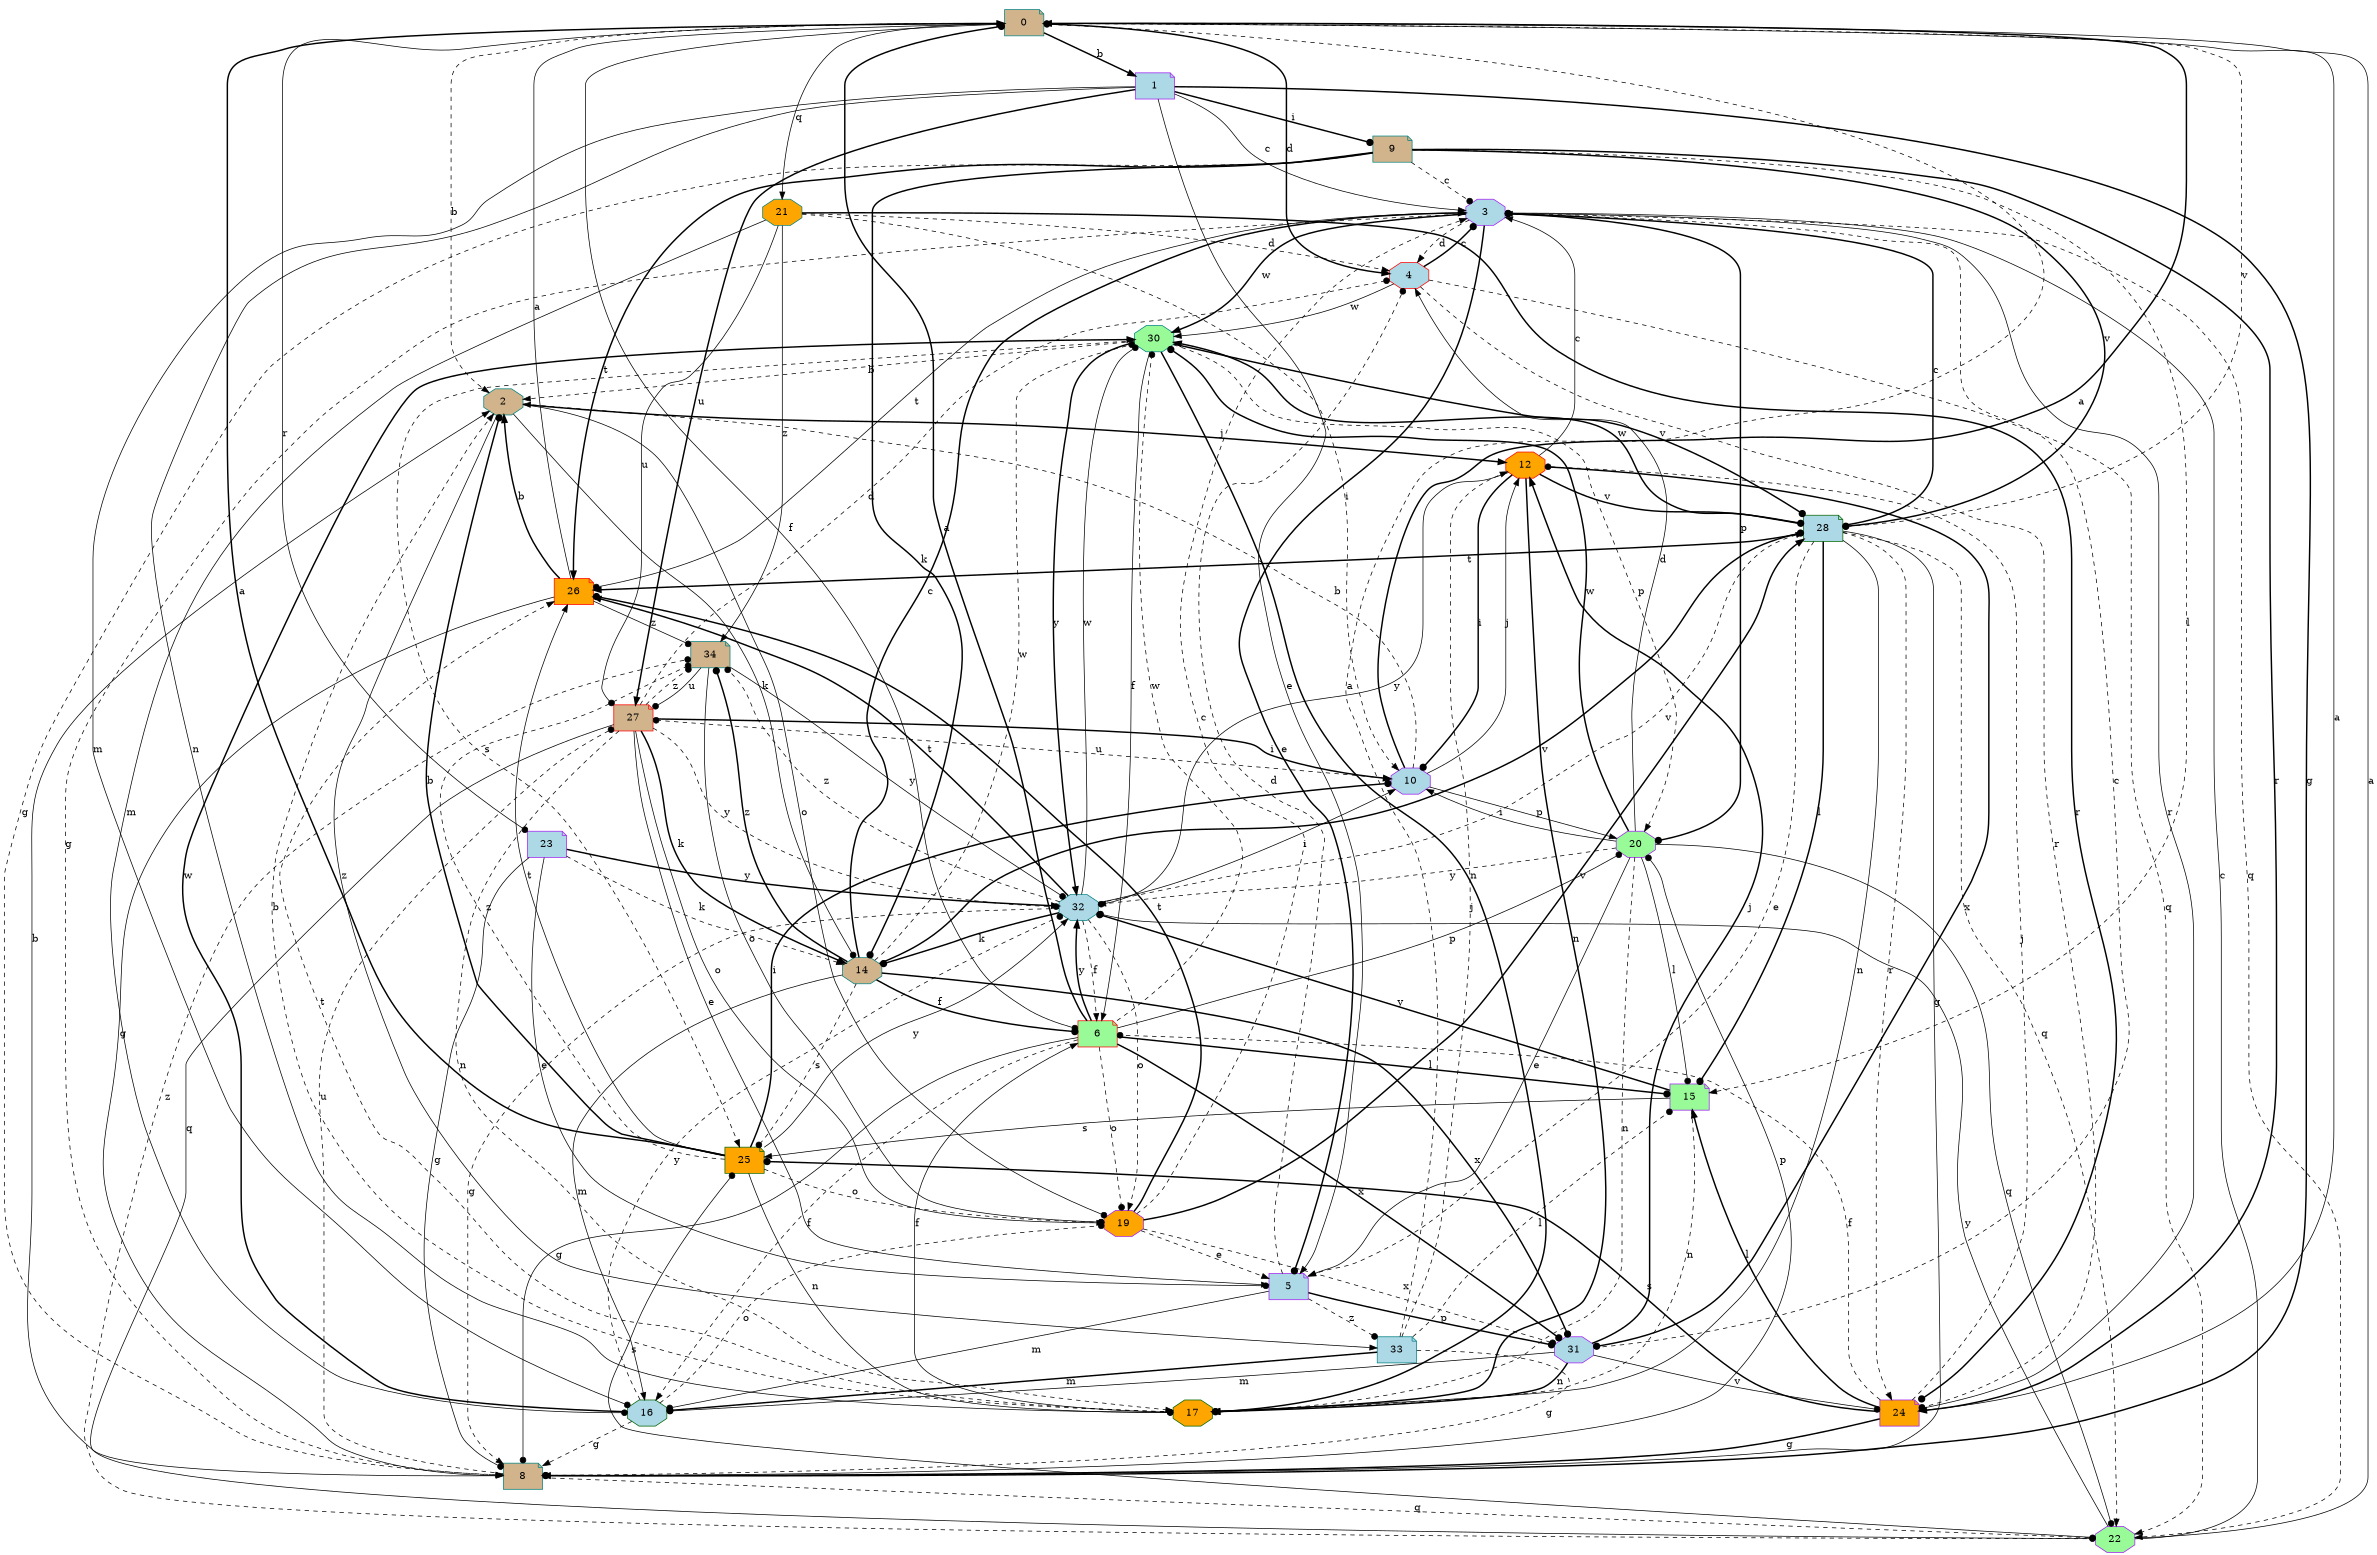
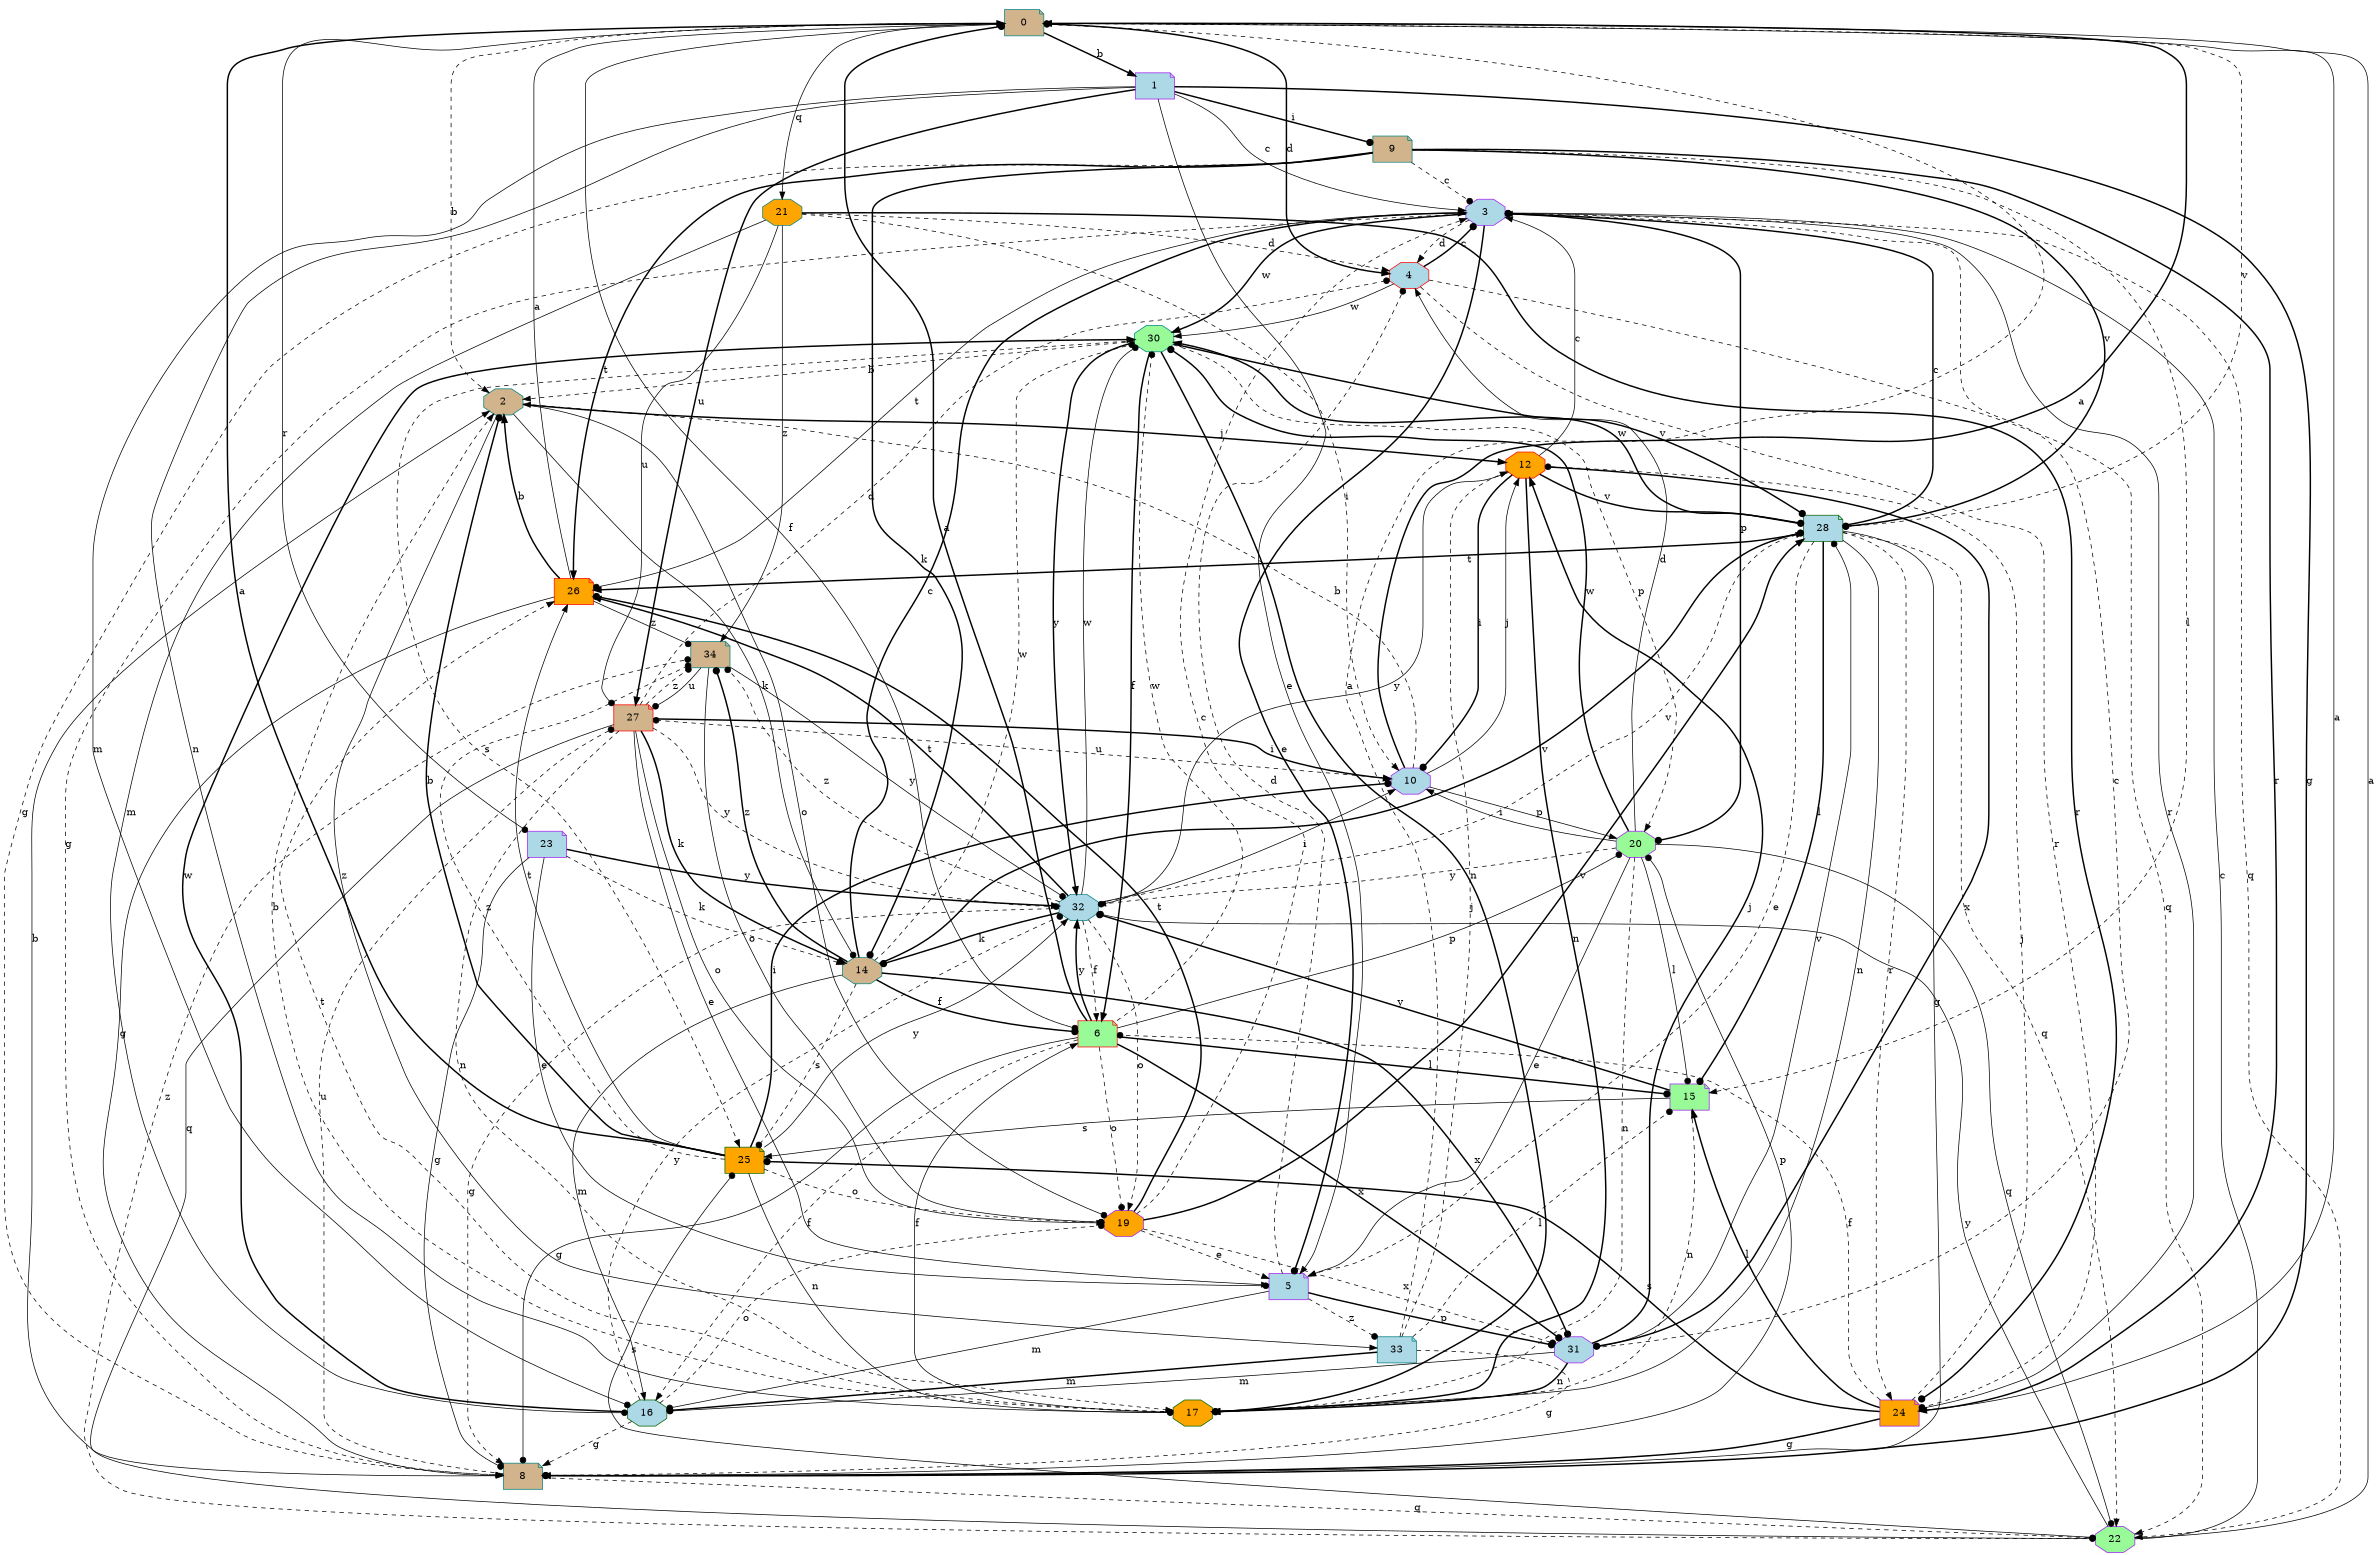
edge "30" -> "6": style solid -> bold
edge "31" -> "24": now "31" -> "28"
